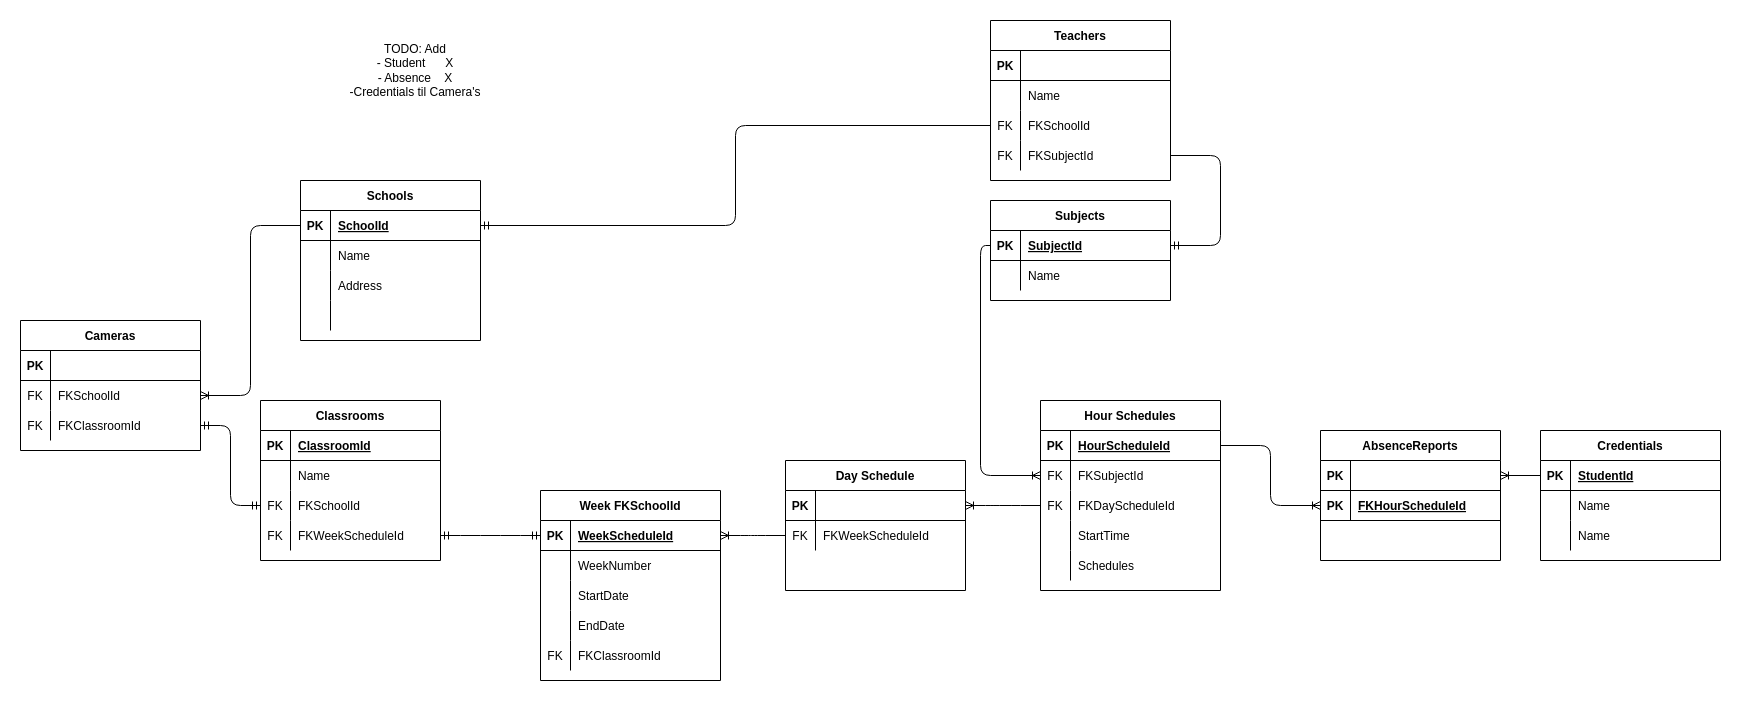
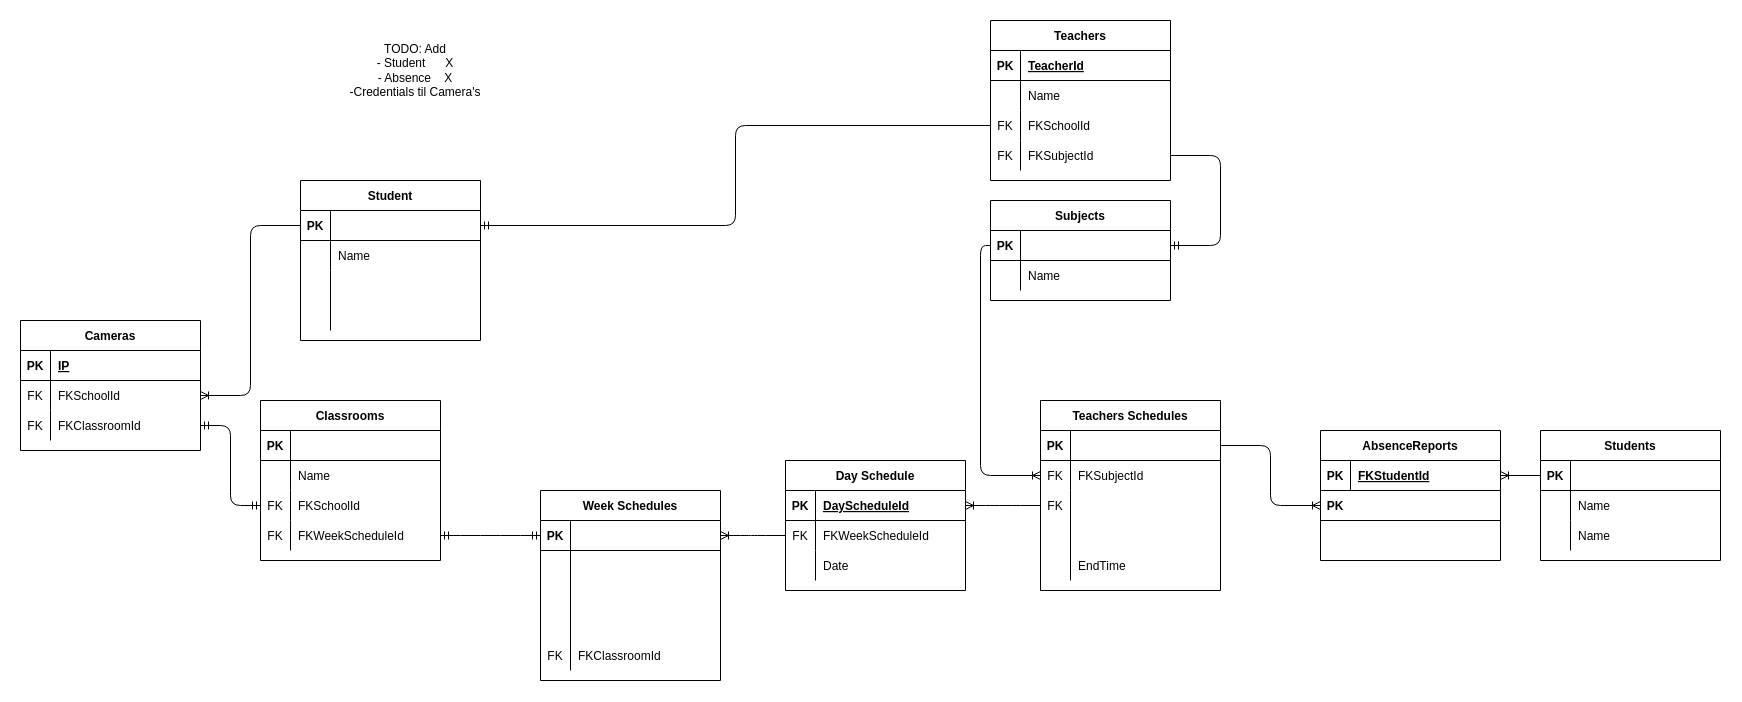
node "TeacherId": added
node "Schools": label "Schools" -> "Student"
node "SchoolId": removed
node "SubjectId": removed
node "Address": removed
node "IP": added
node "Hour Schedules": label "Hour Schedules" -> "Teachers Schedules"
node "ClassroomId": removed
node "HourScheduleId": removed
node "Credentials": label "Credentials" -> "Students"
node "FKStudentId": added
node "StudentId": removed
node "Week FKSchoolId": label "Week FKSchoolId" -> "Week Schedules"
node "DayScheduleId": added
node "FKDayScheduleId": removed
node "FKHourScheduleId": removed
node "WeekScheduleId": removed
node "StartTime": removed
node "WeekNumber": removed
node "Date": added
node "Schedules": label "Schedules" -> "EndTime"
node "StartDate": removed
node "EndDate": removed
